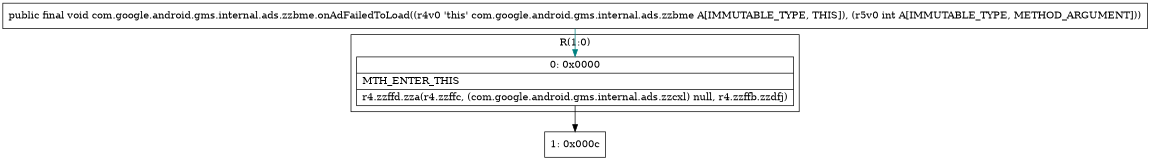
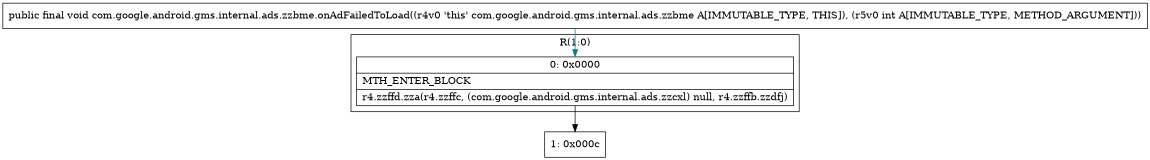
node "0: 0x0000": text "MTH_ENTER_THIS" -> "MTH_ENTER_BLOCK"
